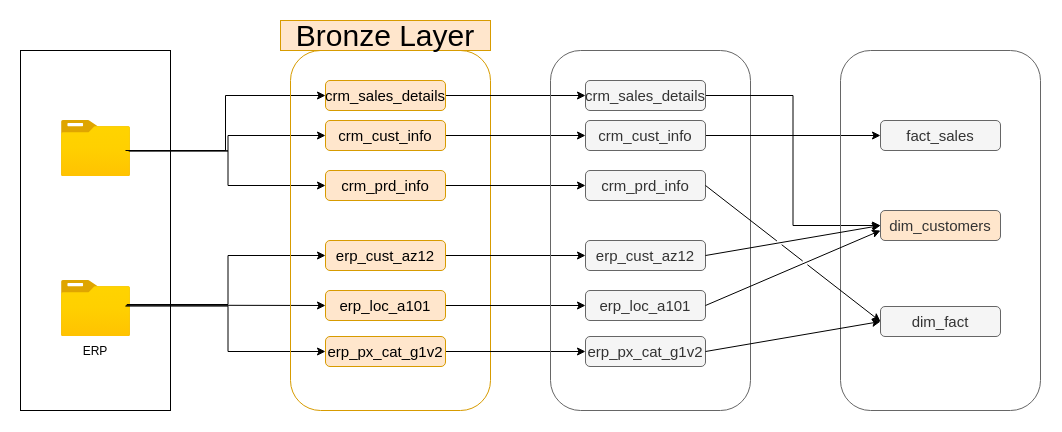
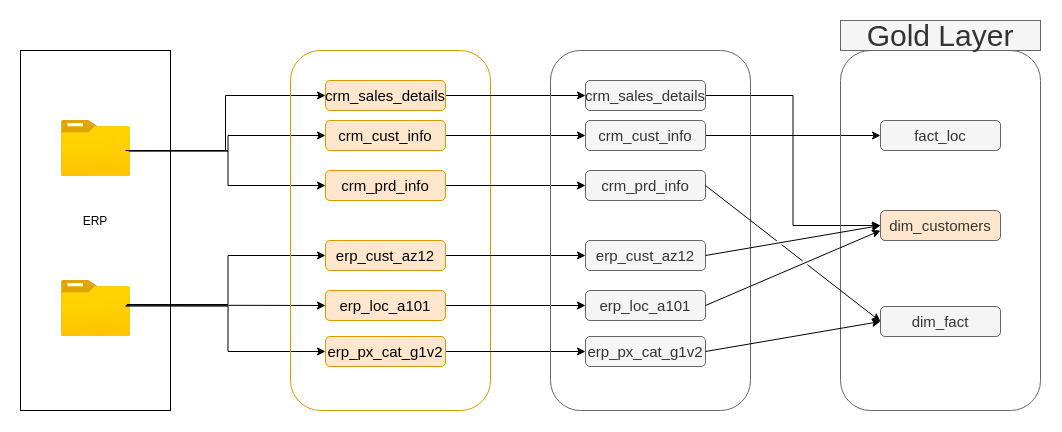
node "Bronze Layer": removed
node "Gold Layer": added
node "fact_sales": label "fact_sales" -> "fact_loc"
node "ERP": moved (96, 352) -> (96, 222)
